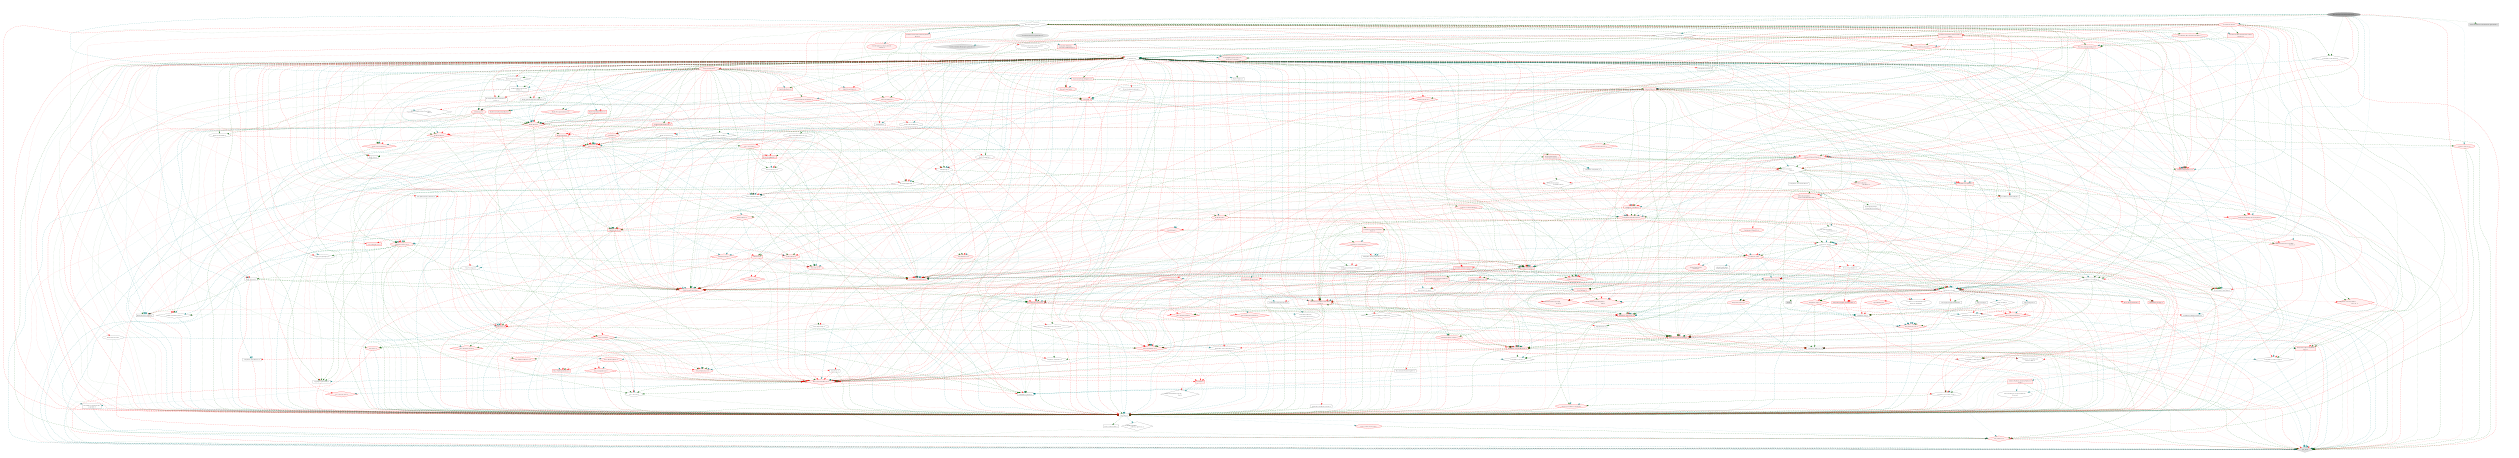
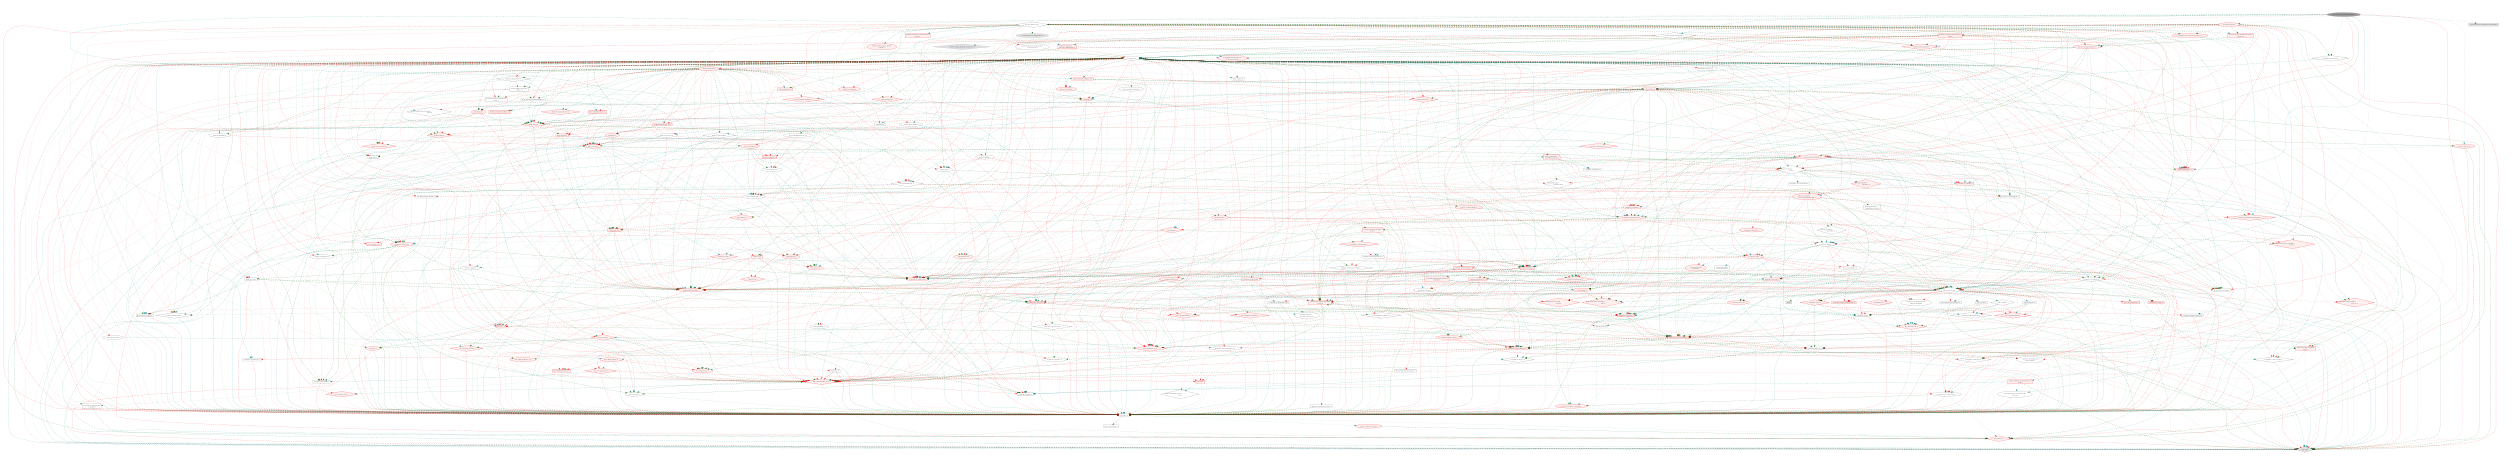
edge "MovieSceneTrack.h" -> "Templates/TypeCompatible Bytes.h": now "MovieSceneTrack.h" -> "HAL/Platform.h"
node "ProfilingDebugging /UMemoryDefines.h": removed
